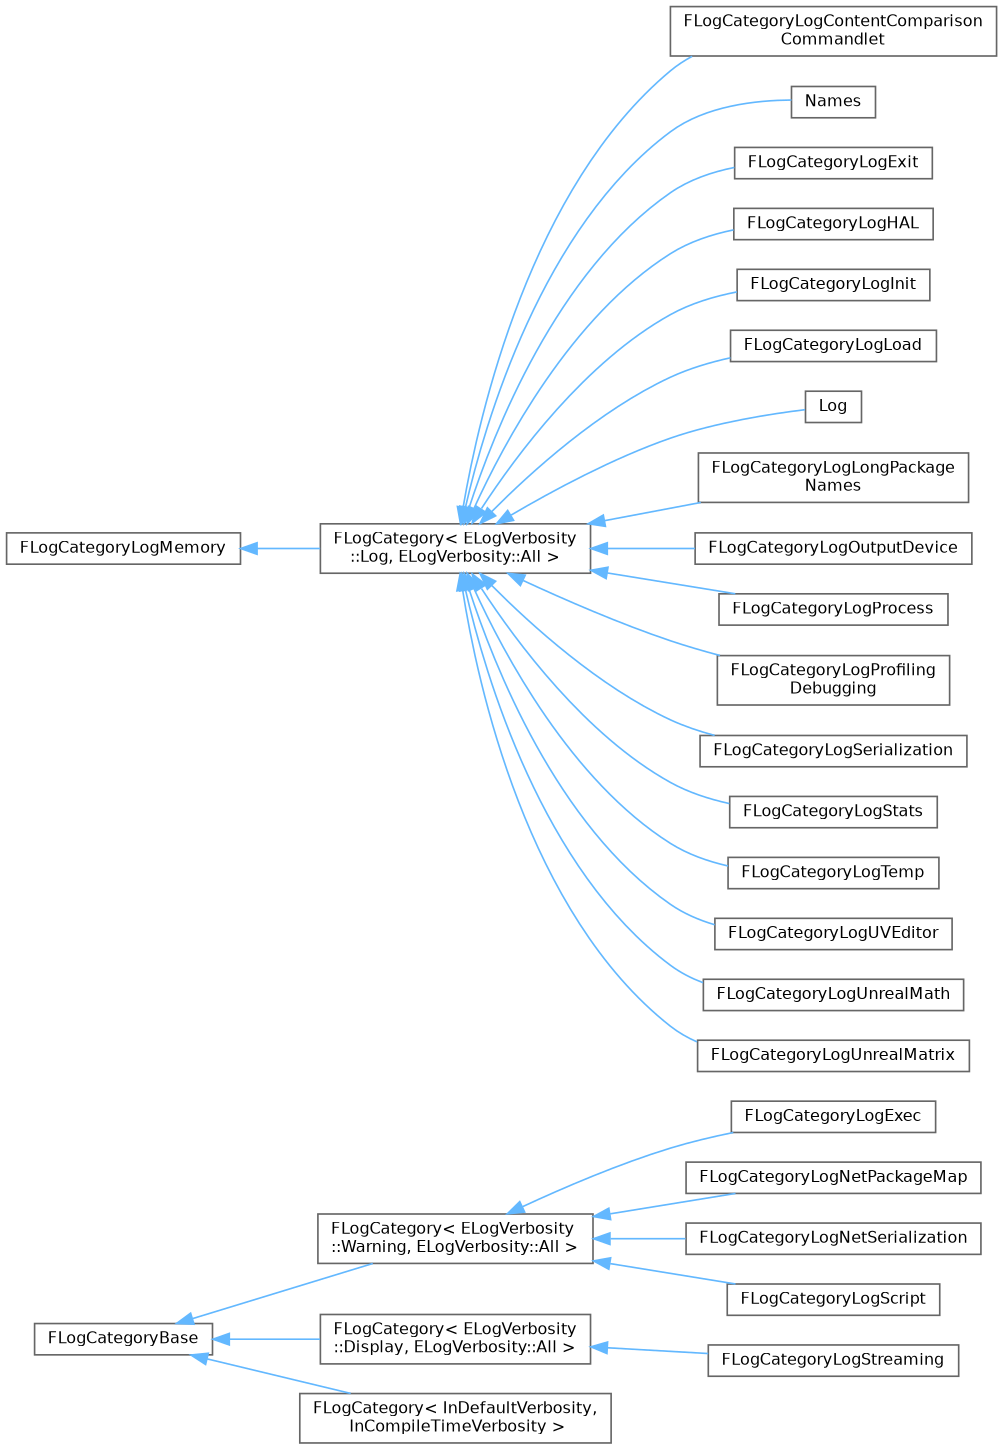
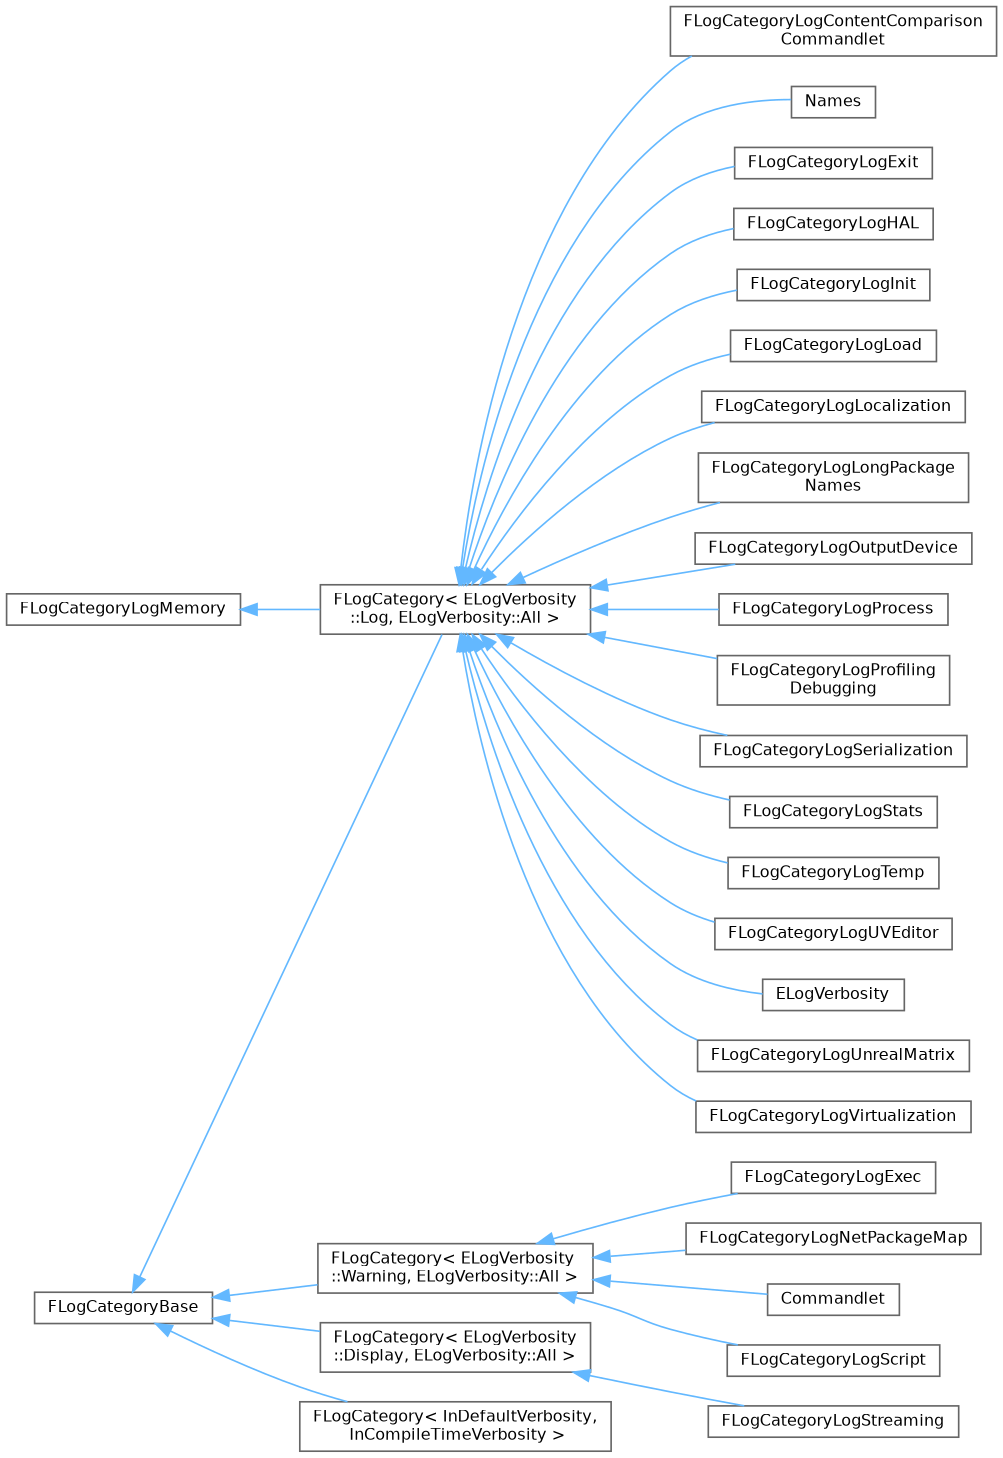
node "Log": label "Log" -> "FLogCategoryLogLocalization"
edge "FLogCategory< ELogVerbosity ::Log, ELogVerbosity::All >" -> "FLogCategoryBase": added
node "FLogCategoryLogUnrealMath": label "FLogCategoryLogUnrealMath" -> "ELogVerbosity"
node "FLogCategoryLogVirtualization": added
node "FLogCategoryLogNetSerialization": label "FLogCategoryLogNetSerialization" -> "Commandlet"
